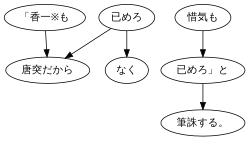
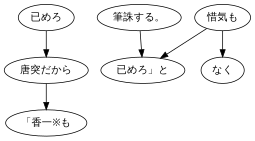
edge "「香一※も" -> "唐突だから": reversed
edge "已めろ" -> "なく": now "惜気も" -> "なく"
edge "已めろ」と" -> "筆誅する。": reversed
